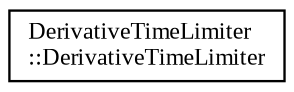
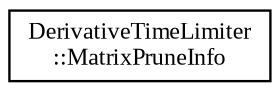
node "DerivativeTimeLimiter ::DerivativeTimeLimiter": label "DerivativeTimeLimiter ::DerivativeTimeLimiter" -> "DerivativeTimeLimiter ::MatrixPruneInfo"
